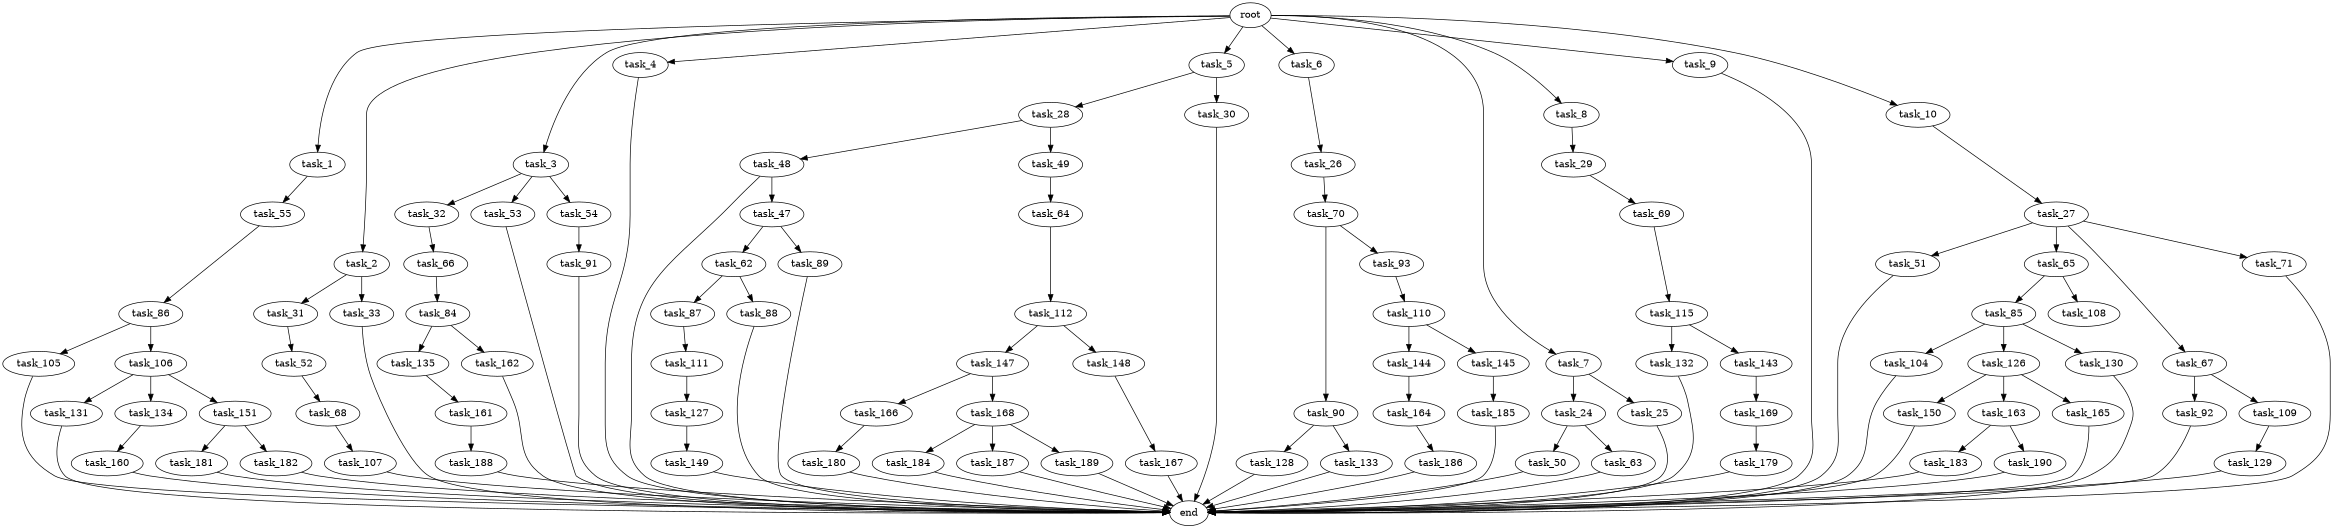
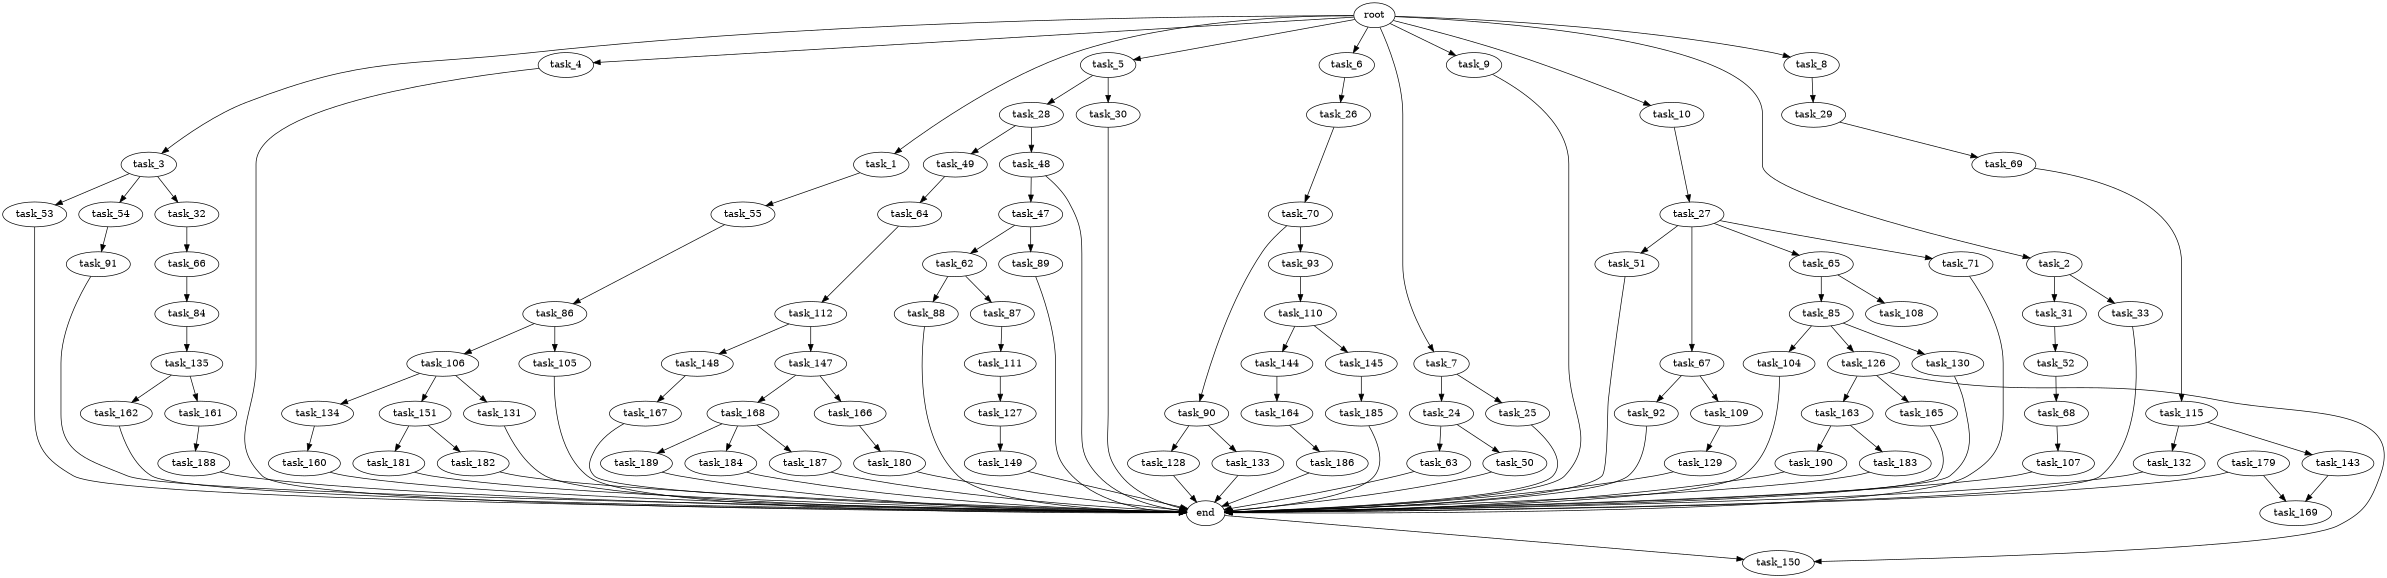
edge "task_84" -> "task_162": now "task_135" -> "task_162"
edge "task_169" -> "task_179": reversed
edge "task_150" -> "end": reversed
